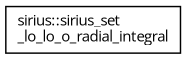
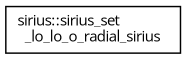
node "sirius::sirius_set _lo_lo_o_radial_integral": label "sirius::sirius_set _lo_lo_o_radial_integral" -> "sirius::sirius_set _lo_lo_o_radial_sirius"
